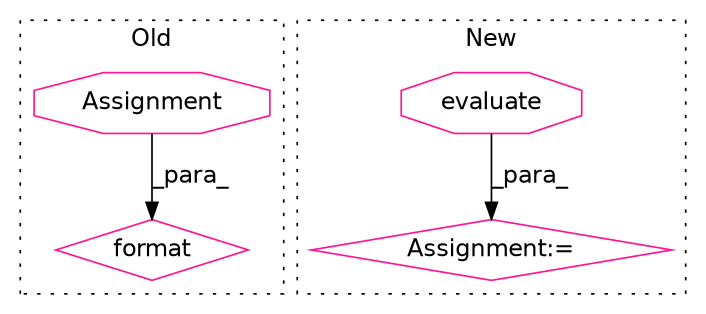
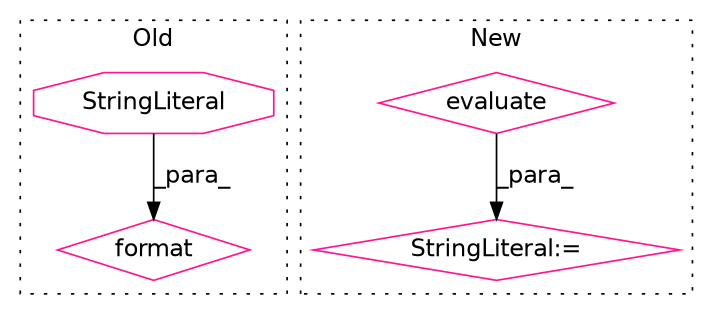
node "Assignment": label "Assignment" -> "StringLiteral"
node "evaluate": shape octagon -> diamond
node "Assignment:=": label "Assignment:=" -> "StringLiteral:="
